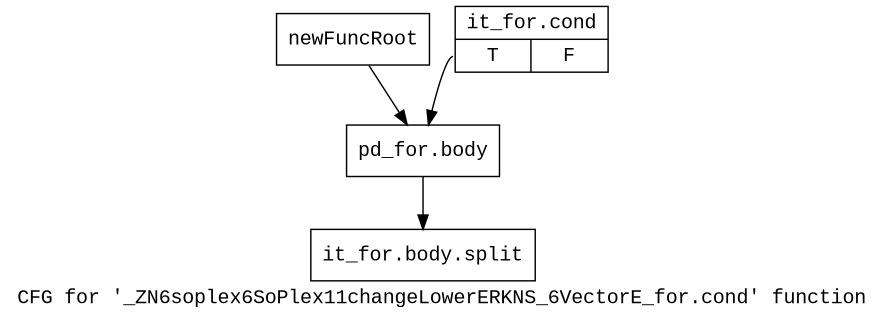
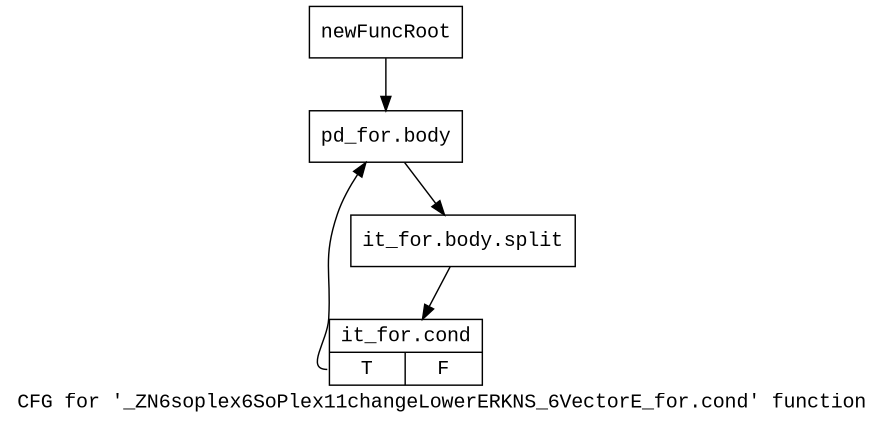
edge "it_for.body.split" -> "it_for.cond": added
